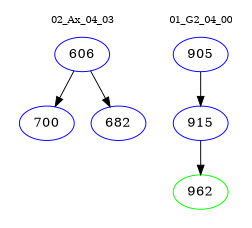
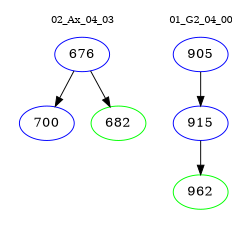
node "606": label "606" -> "676"
node "682": color blue -> green
